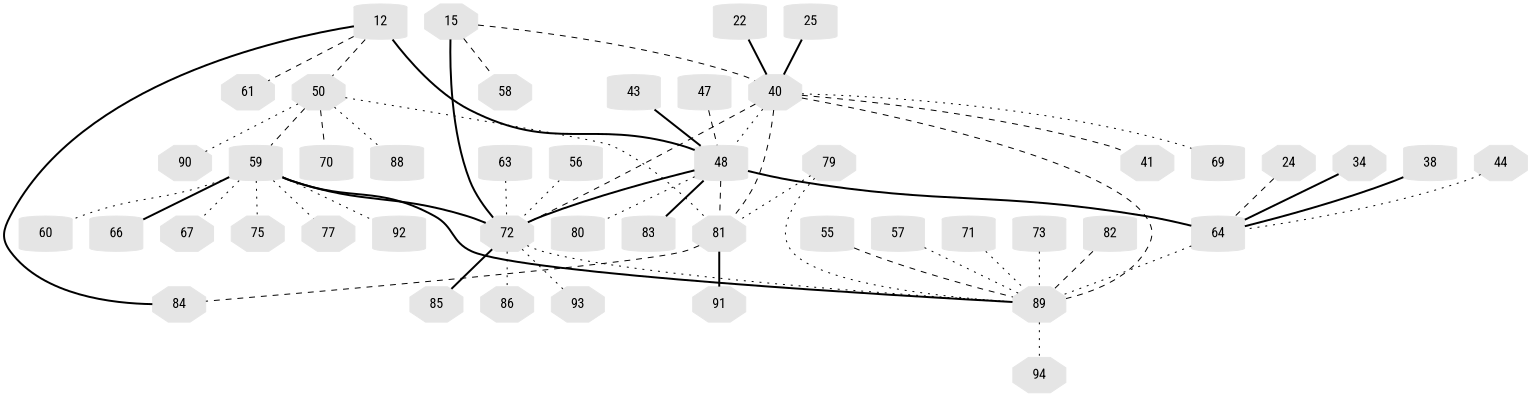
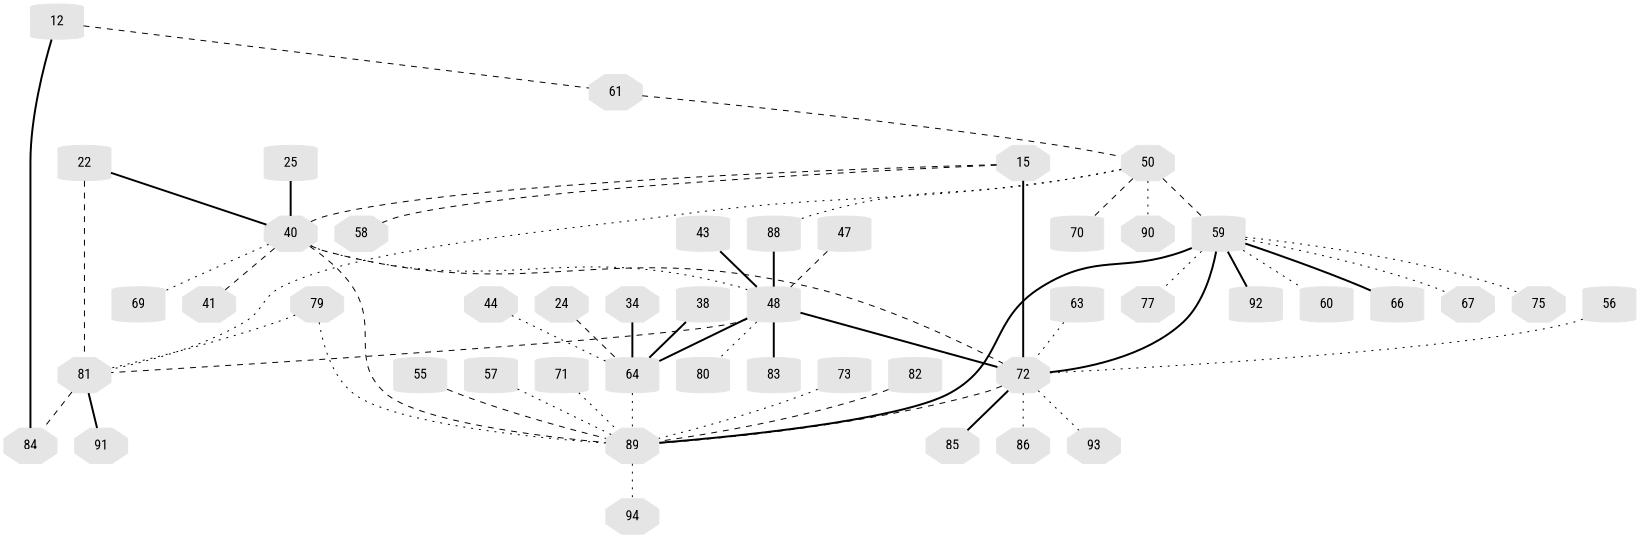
edge "12" -- "50": now "61" -- "50"
edge "12" -- "48": now "88" -- "48"
edge "40" -- "81": now "22" -- "81"
edge "59" -- "92": style dotted -> bold
edge "72" -- "89": style dotted -> dashed
